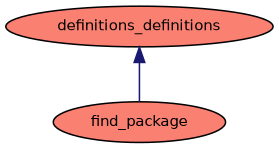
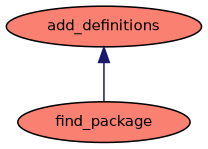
node "definitions_definitions": label "definitions_definitions" -> "add_definitions"
